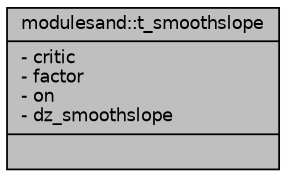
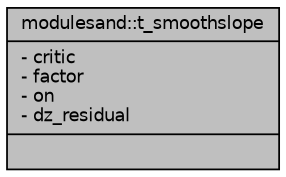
node "modulesand::t_smoothslope": text "- dz_smoothslope" -> "- dz_residual"
